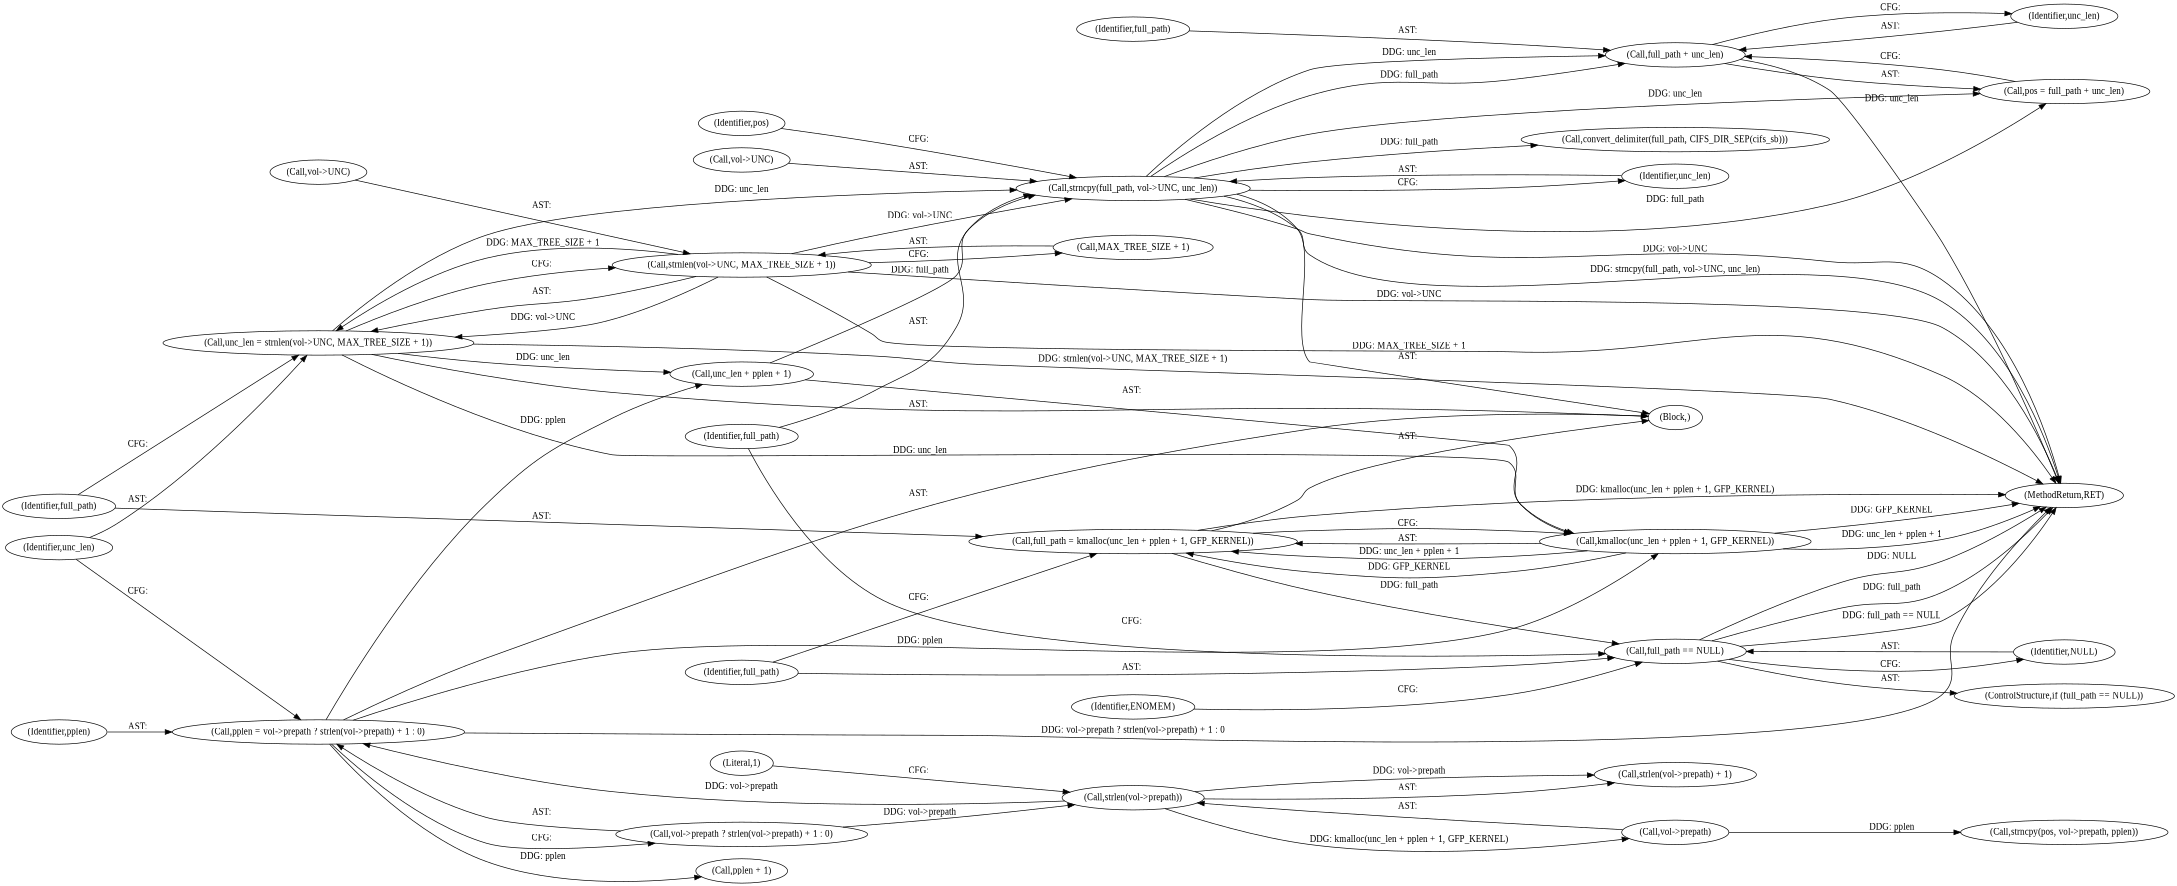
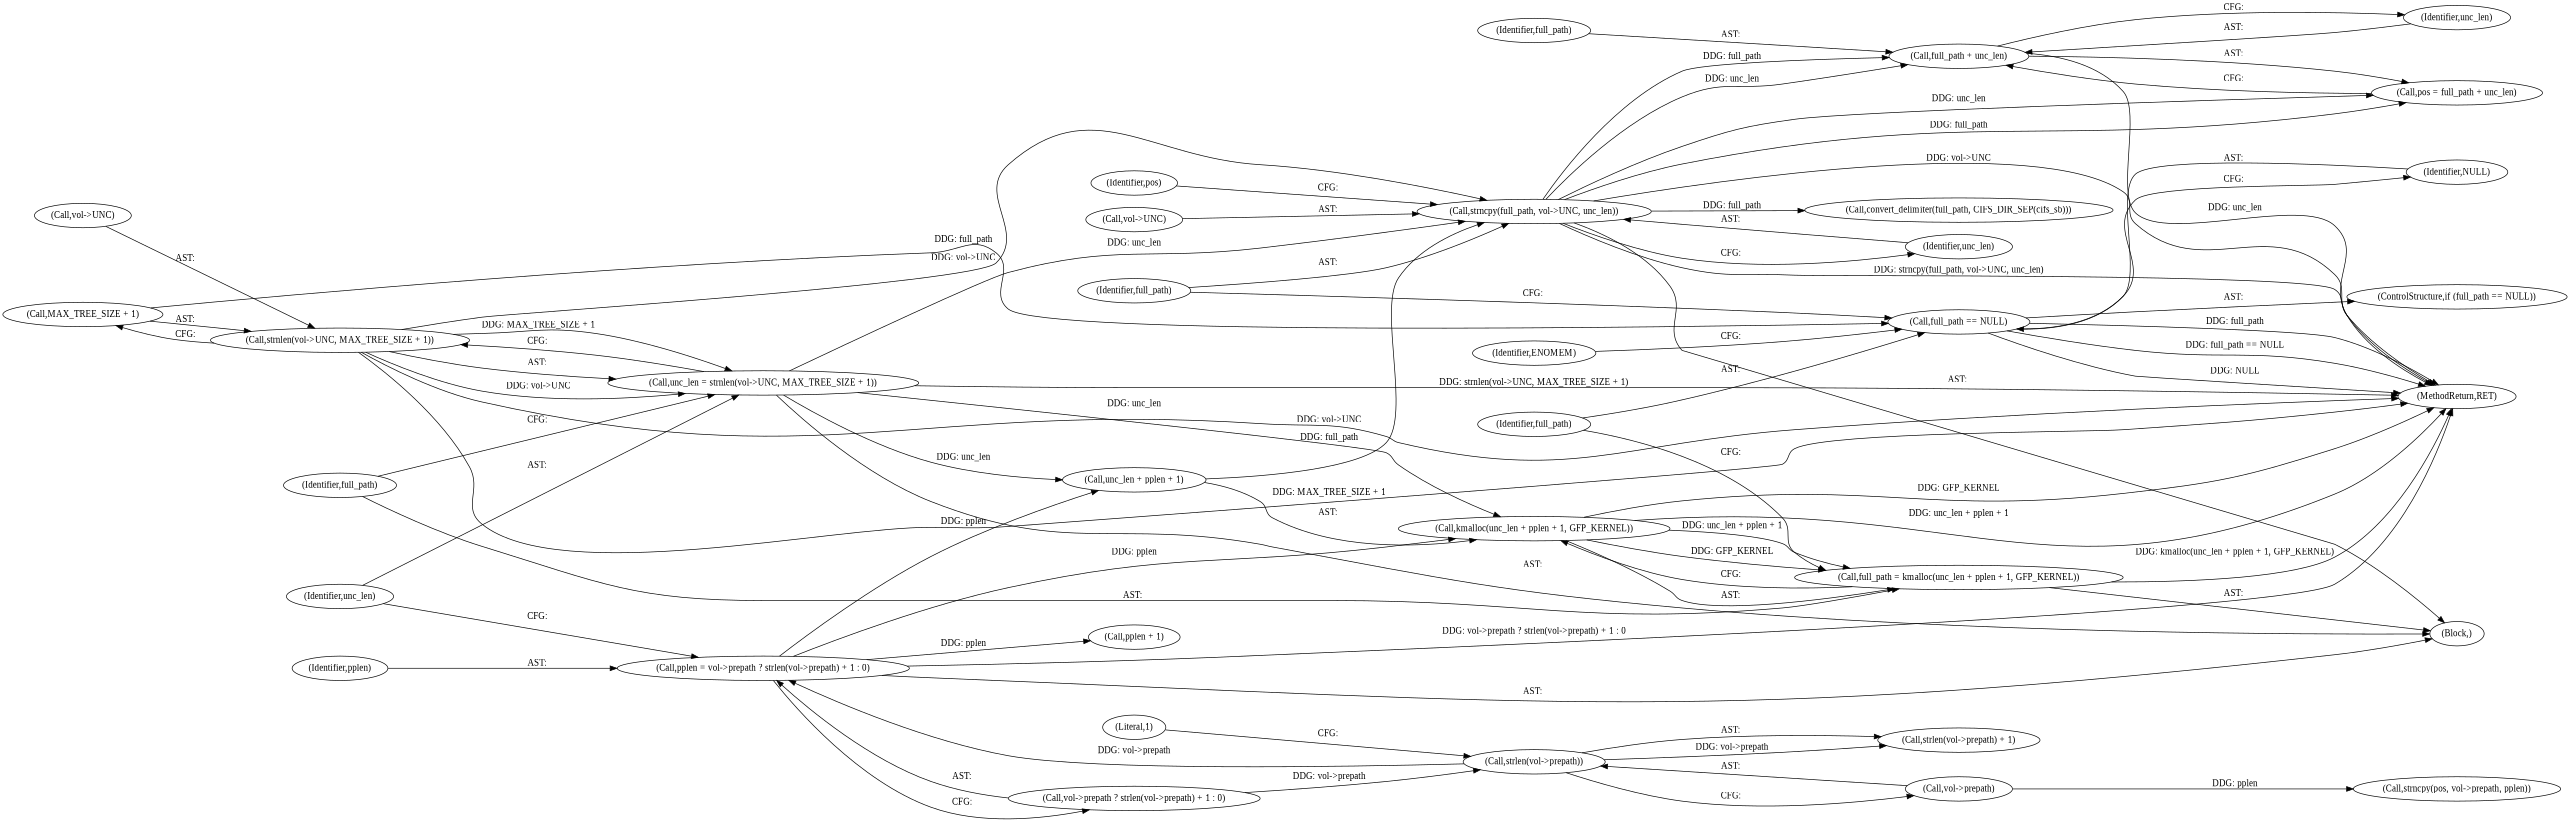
edge "(Call,full_path = kmalloc(unc_len + pplen + 1, GFP_KERNEL))" -> "(Call,full_path == NULL)": now "(Call,MAX_TREE_SIZE + 1)" -> "(Call,full_path == NULL)"
edge "(Call,strlen(vol->prepath))" -> "(Call,vol->prepath)": label "DDG: kmalloc(unc_len + pplen + 1, GFP_KERNEL)" -> "CFG: "
